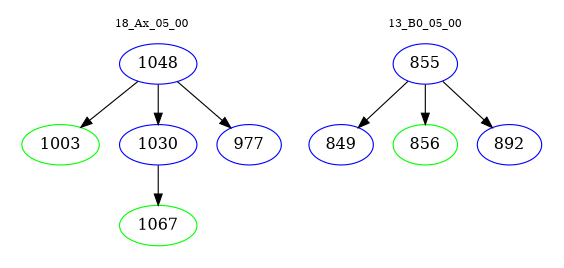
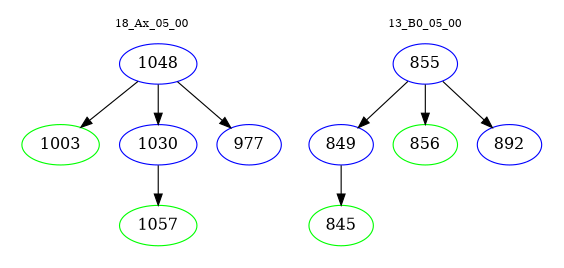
node "1067": label "1067" -> "1057"
node "845": added
